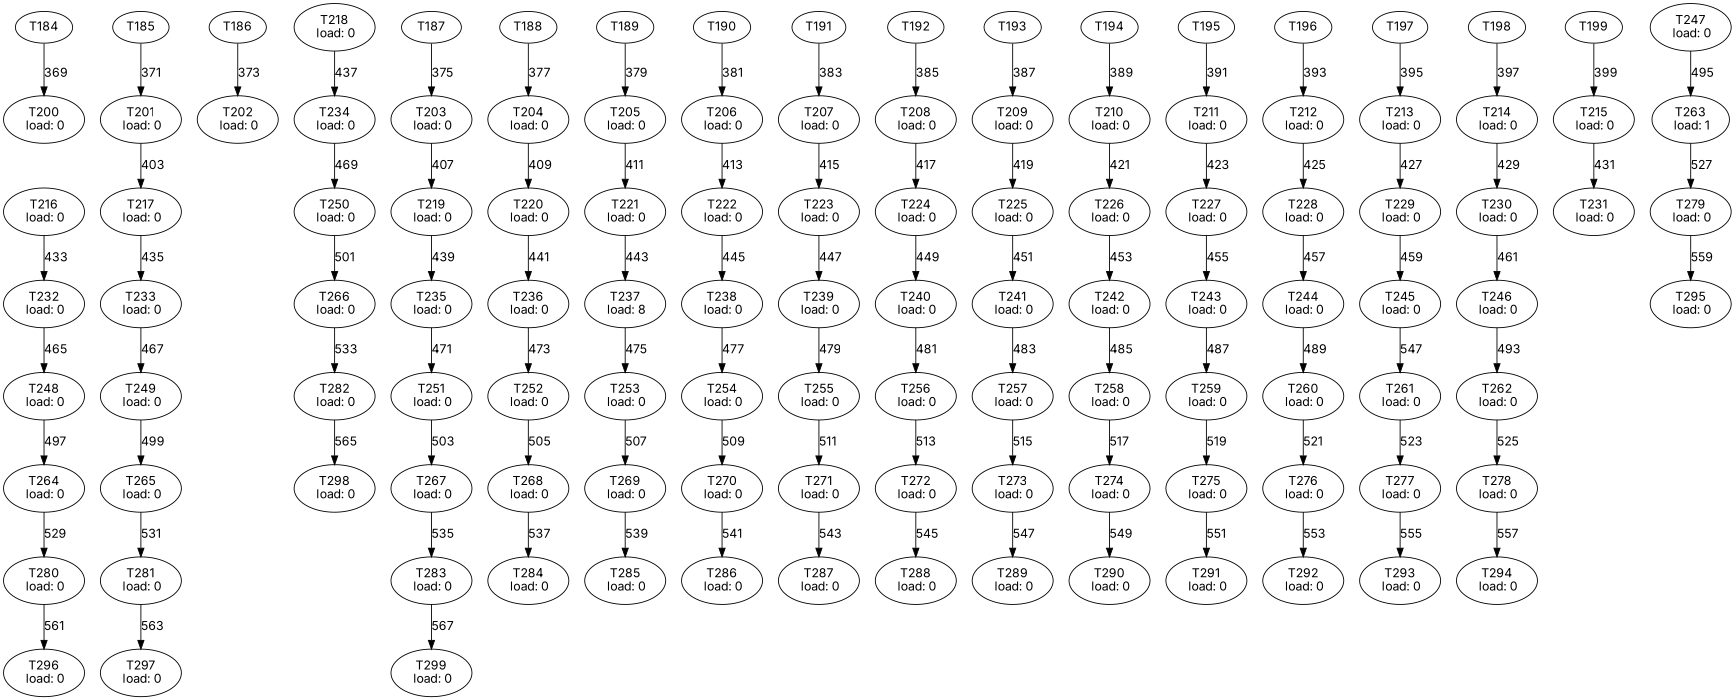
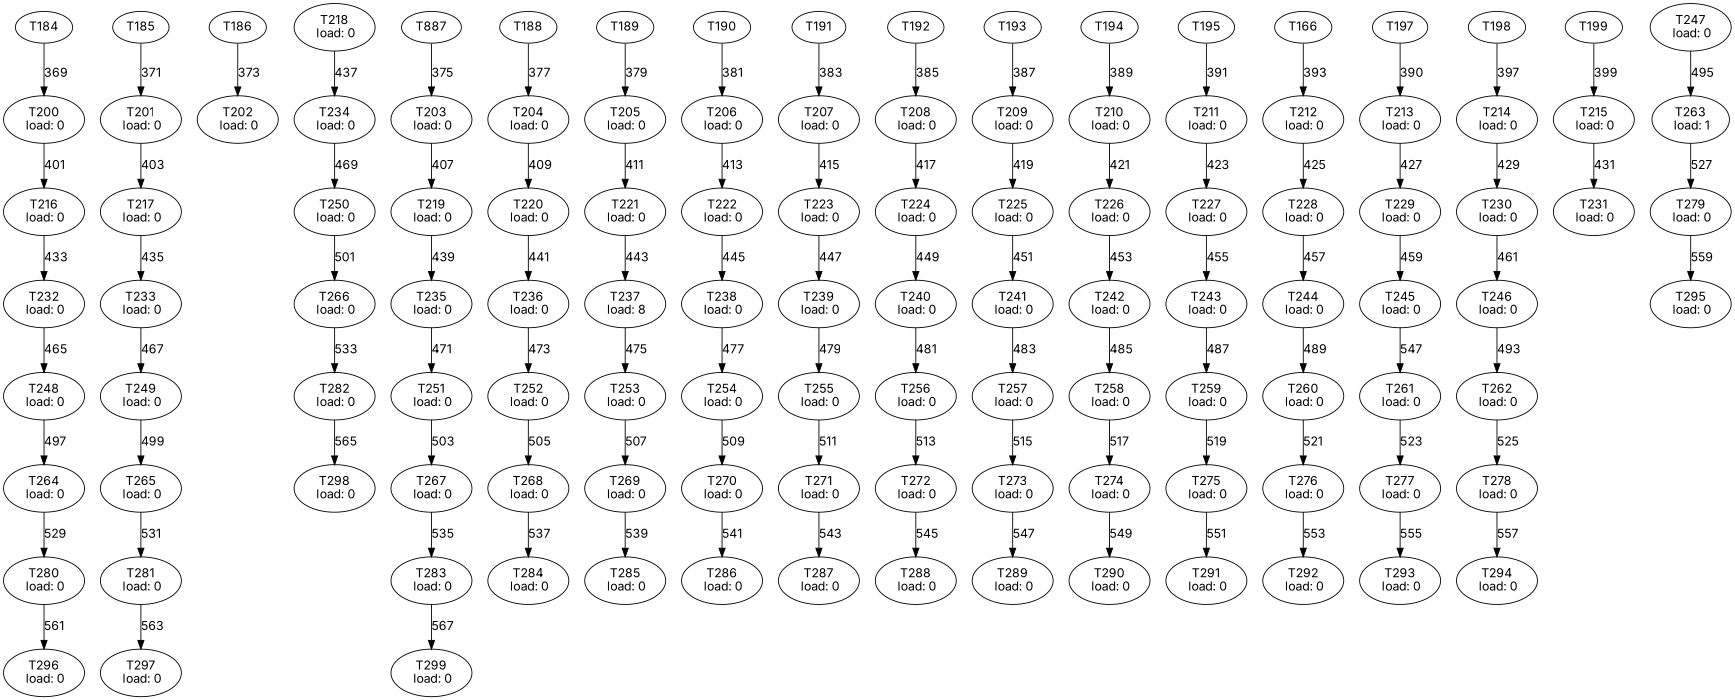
node "T187": label "T187" -> "T887"
node "T196": label "T196" -> "T166"
edge "T197" -> "T213 load: 0": label "395" -> "390"
edge "T200 load: 0" -> "T216 load: 0": added, label "401"
